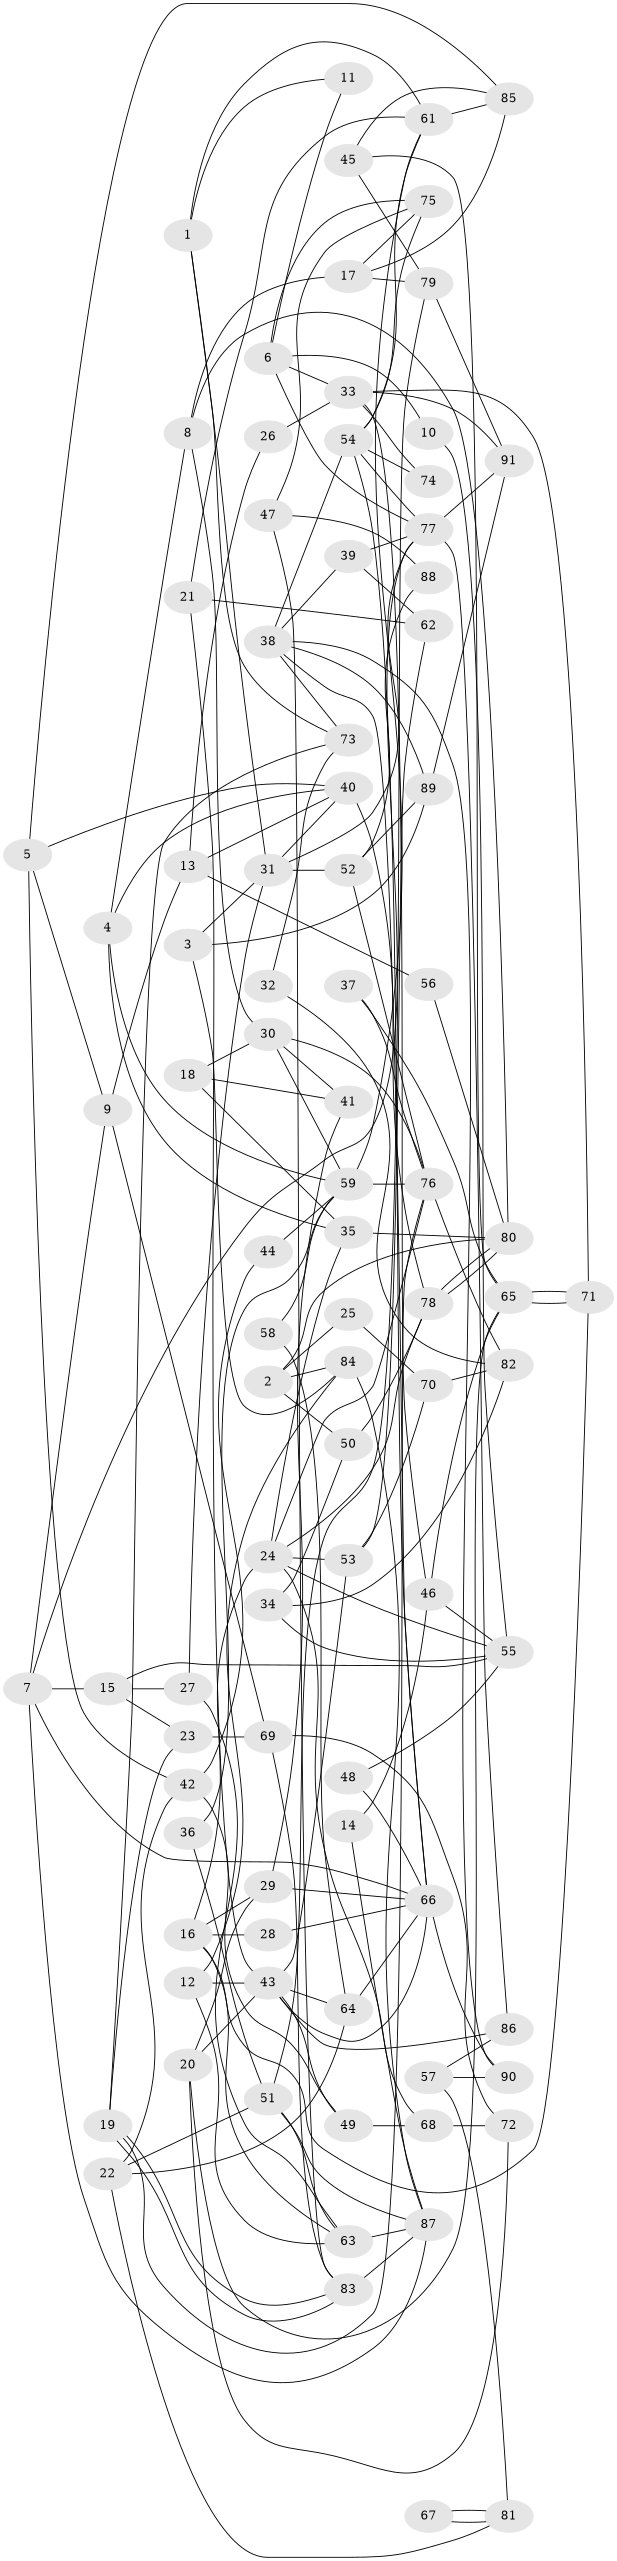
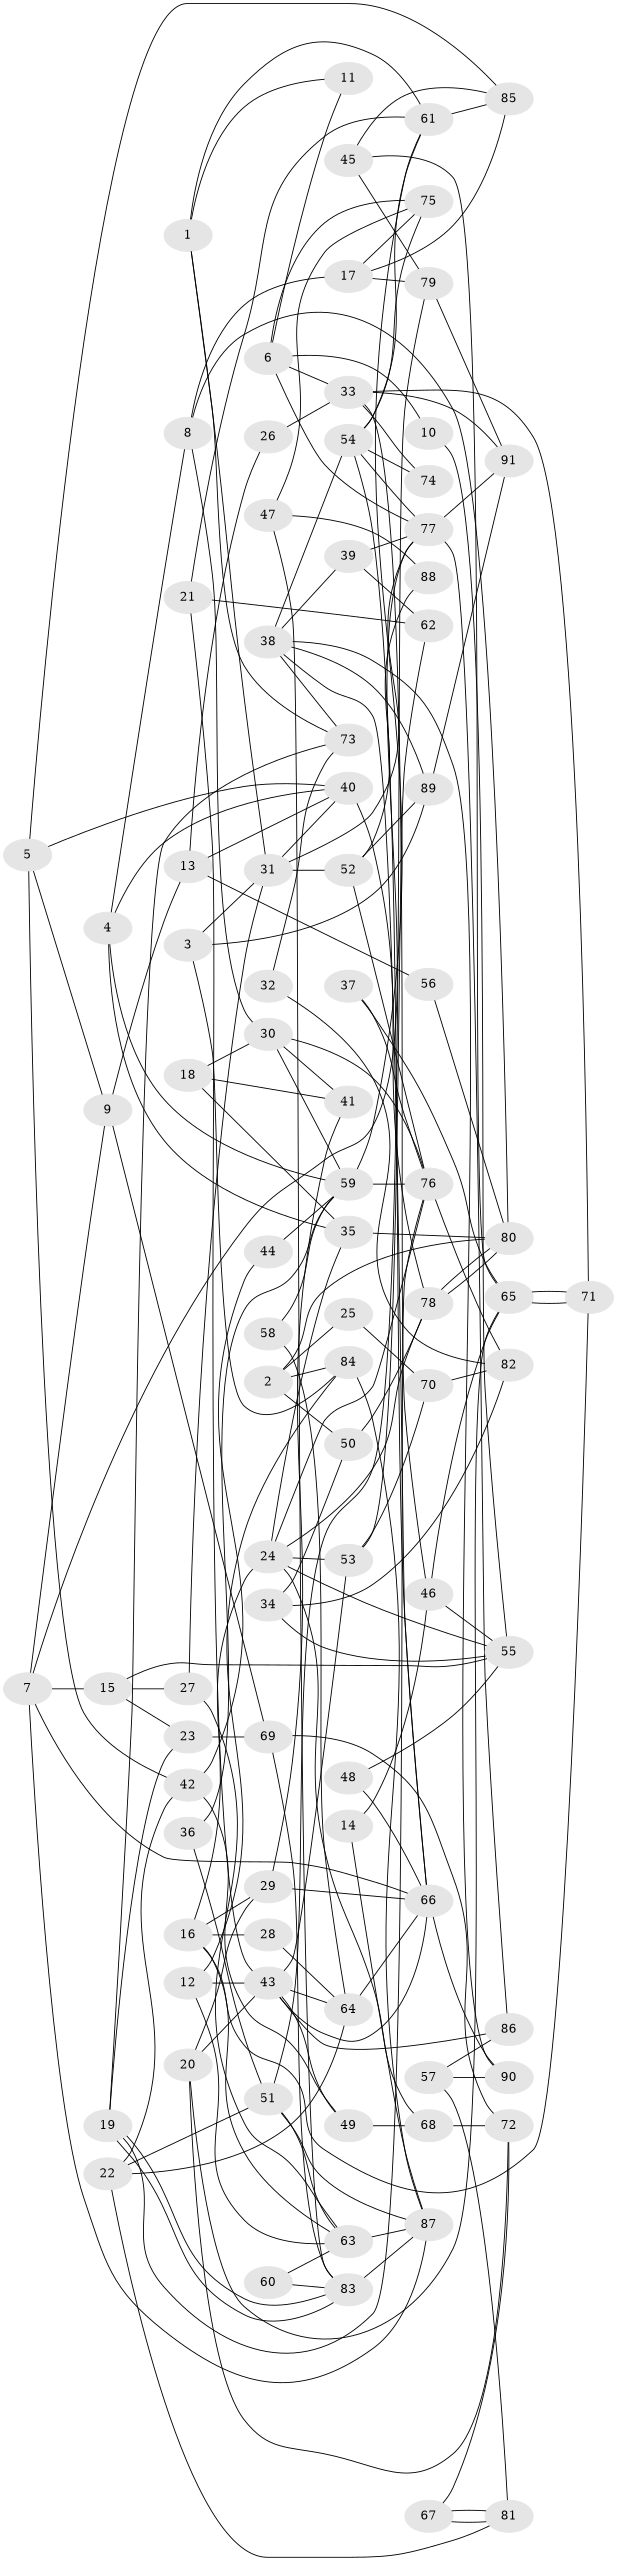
edge "66" -- "28": now "64" -- "28"
node "60": added
edge "72" -- "67": added
